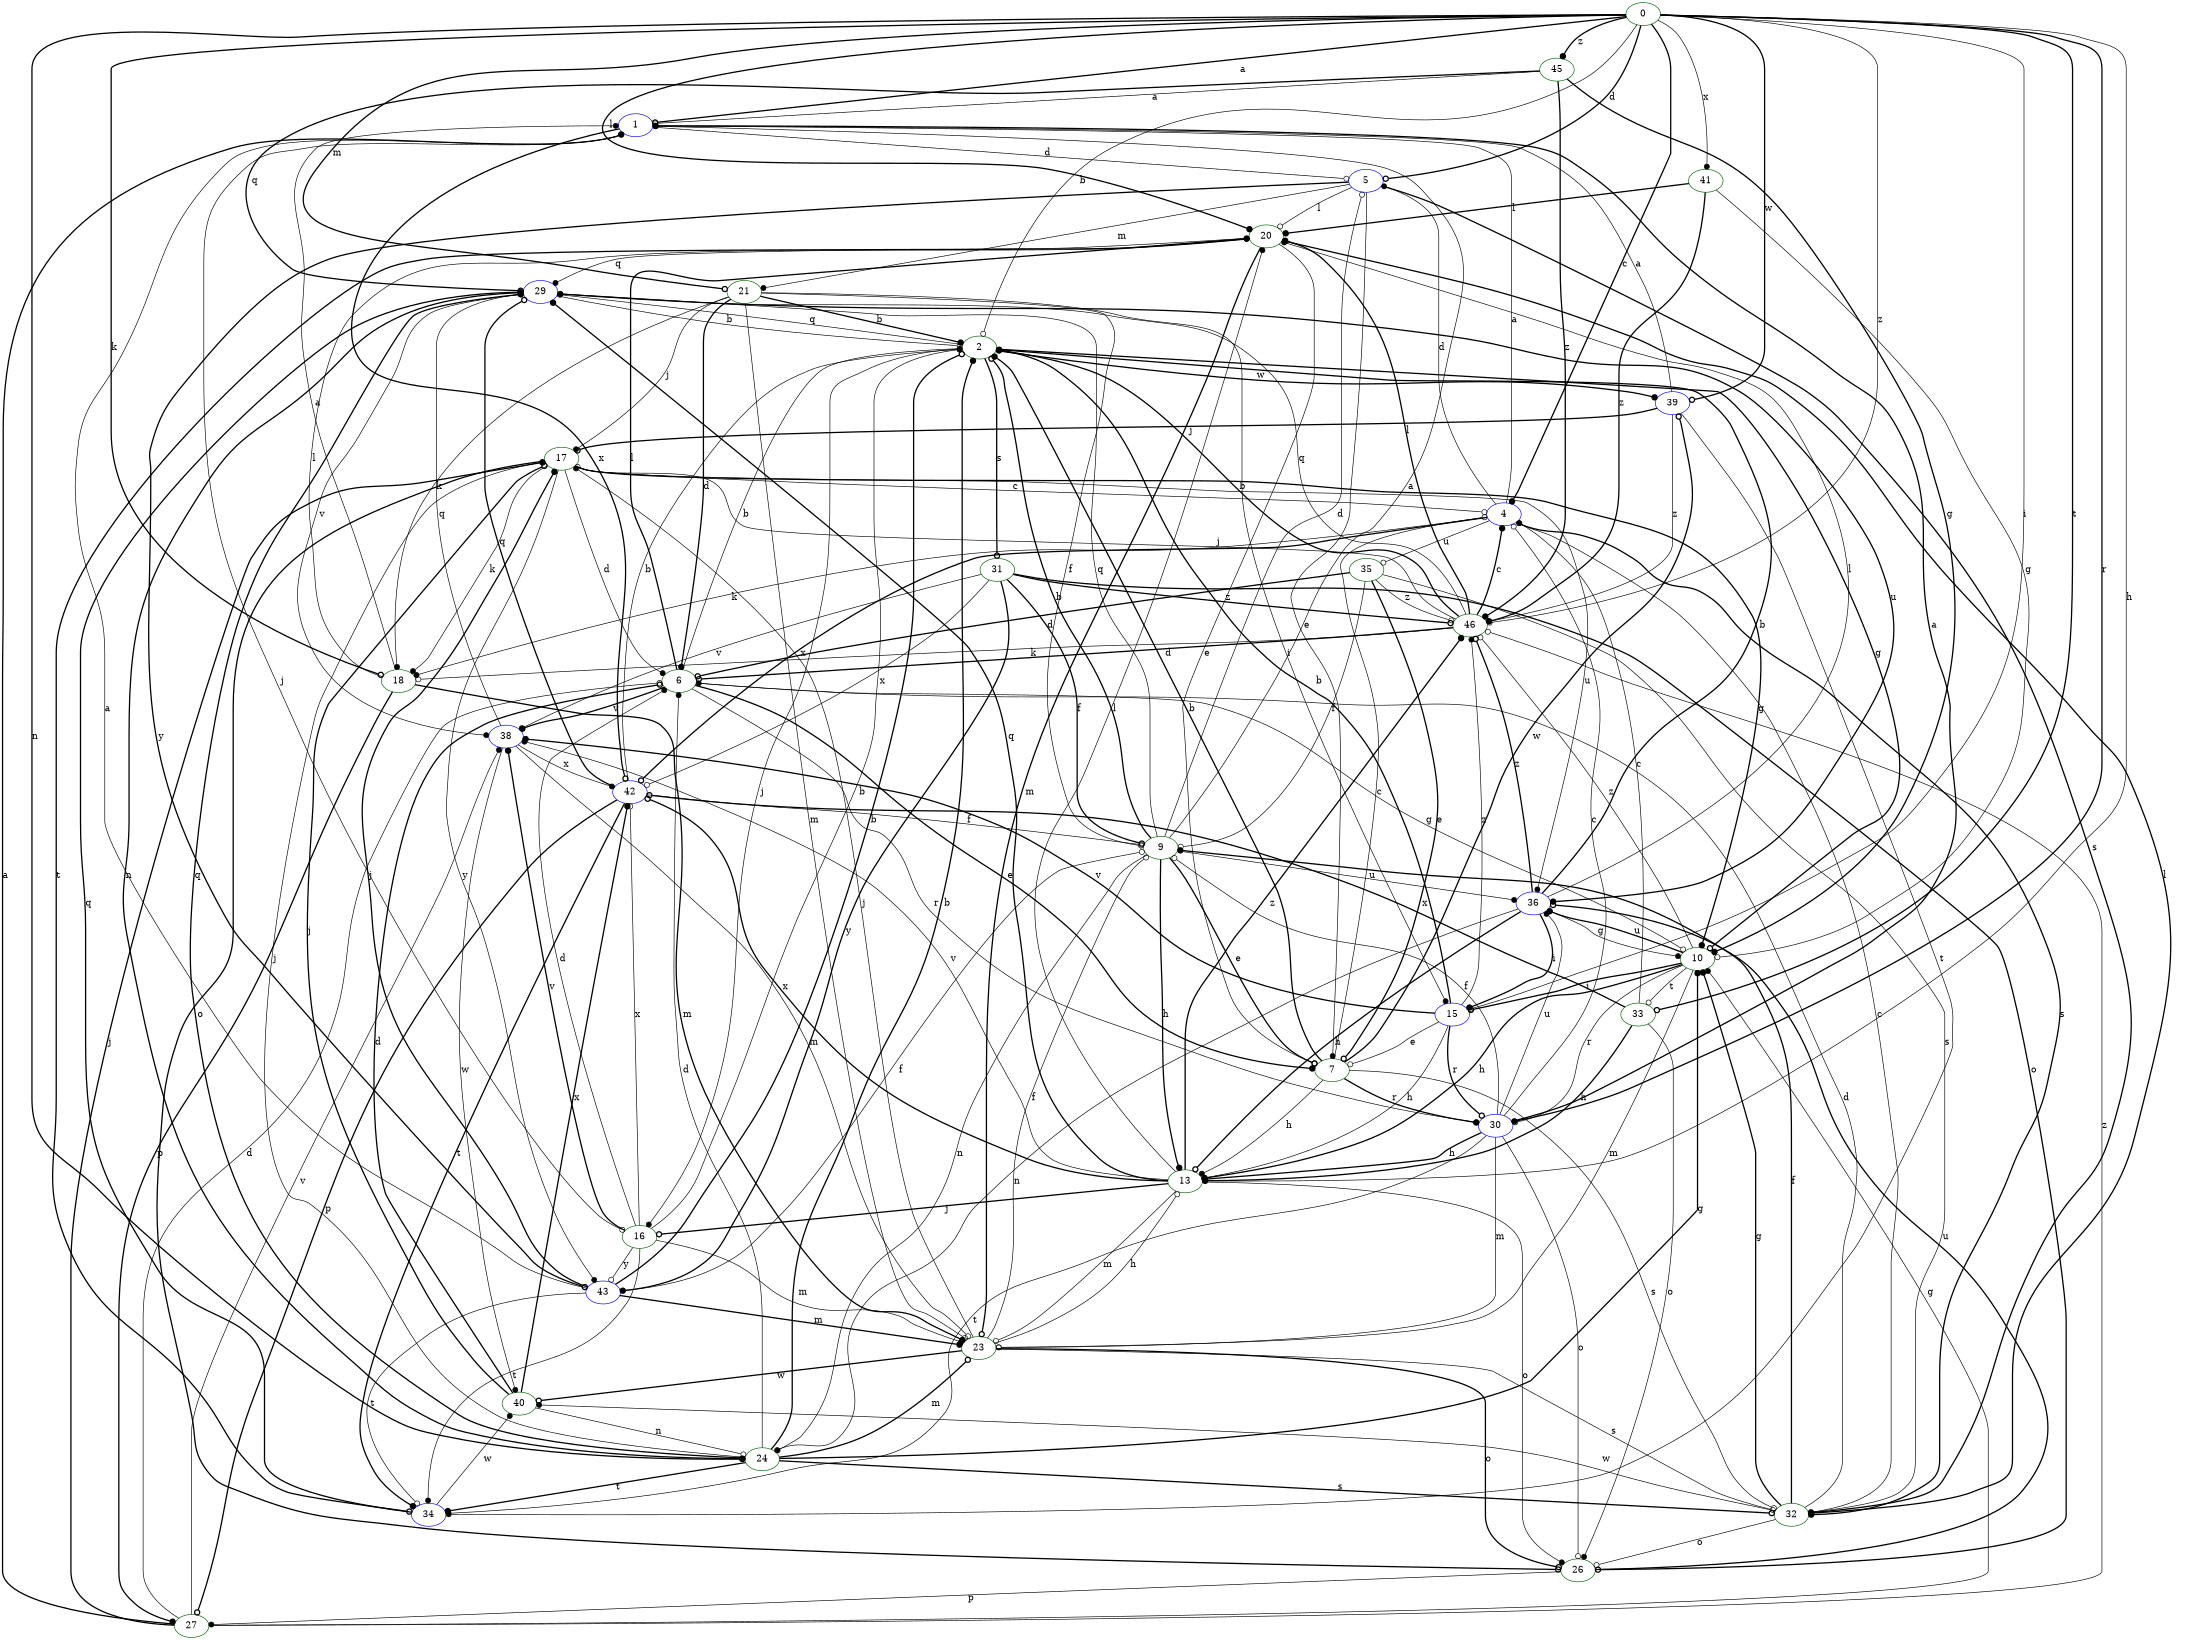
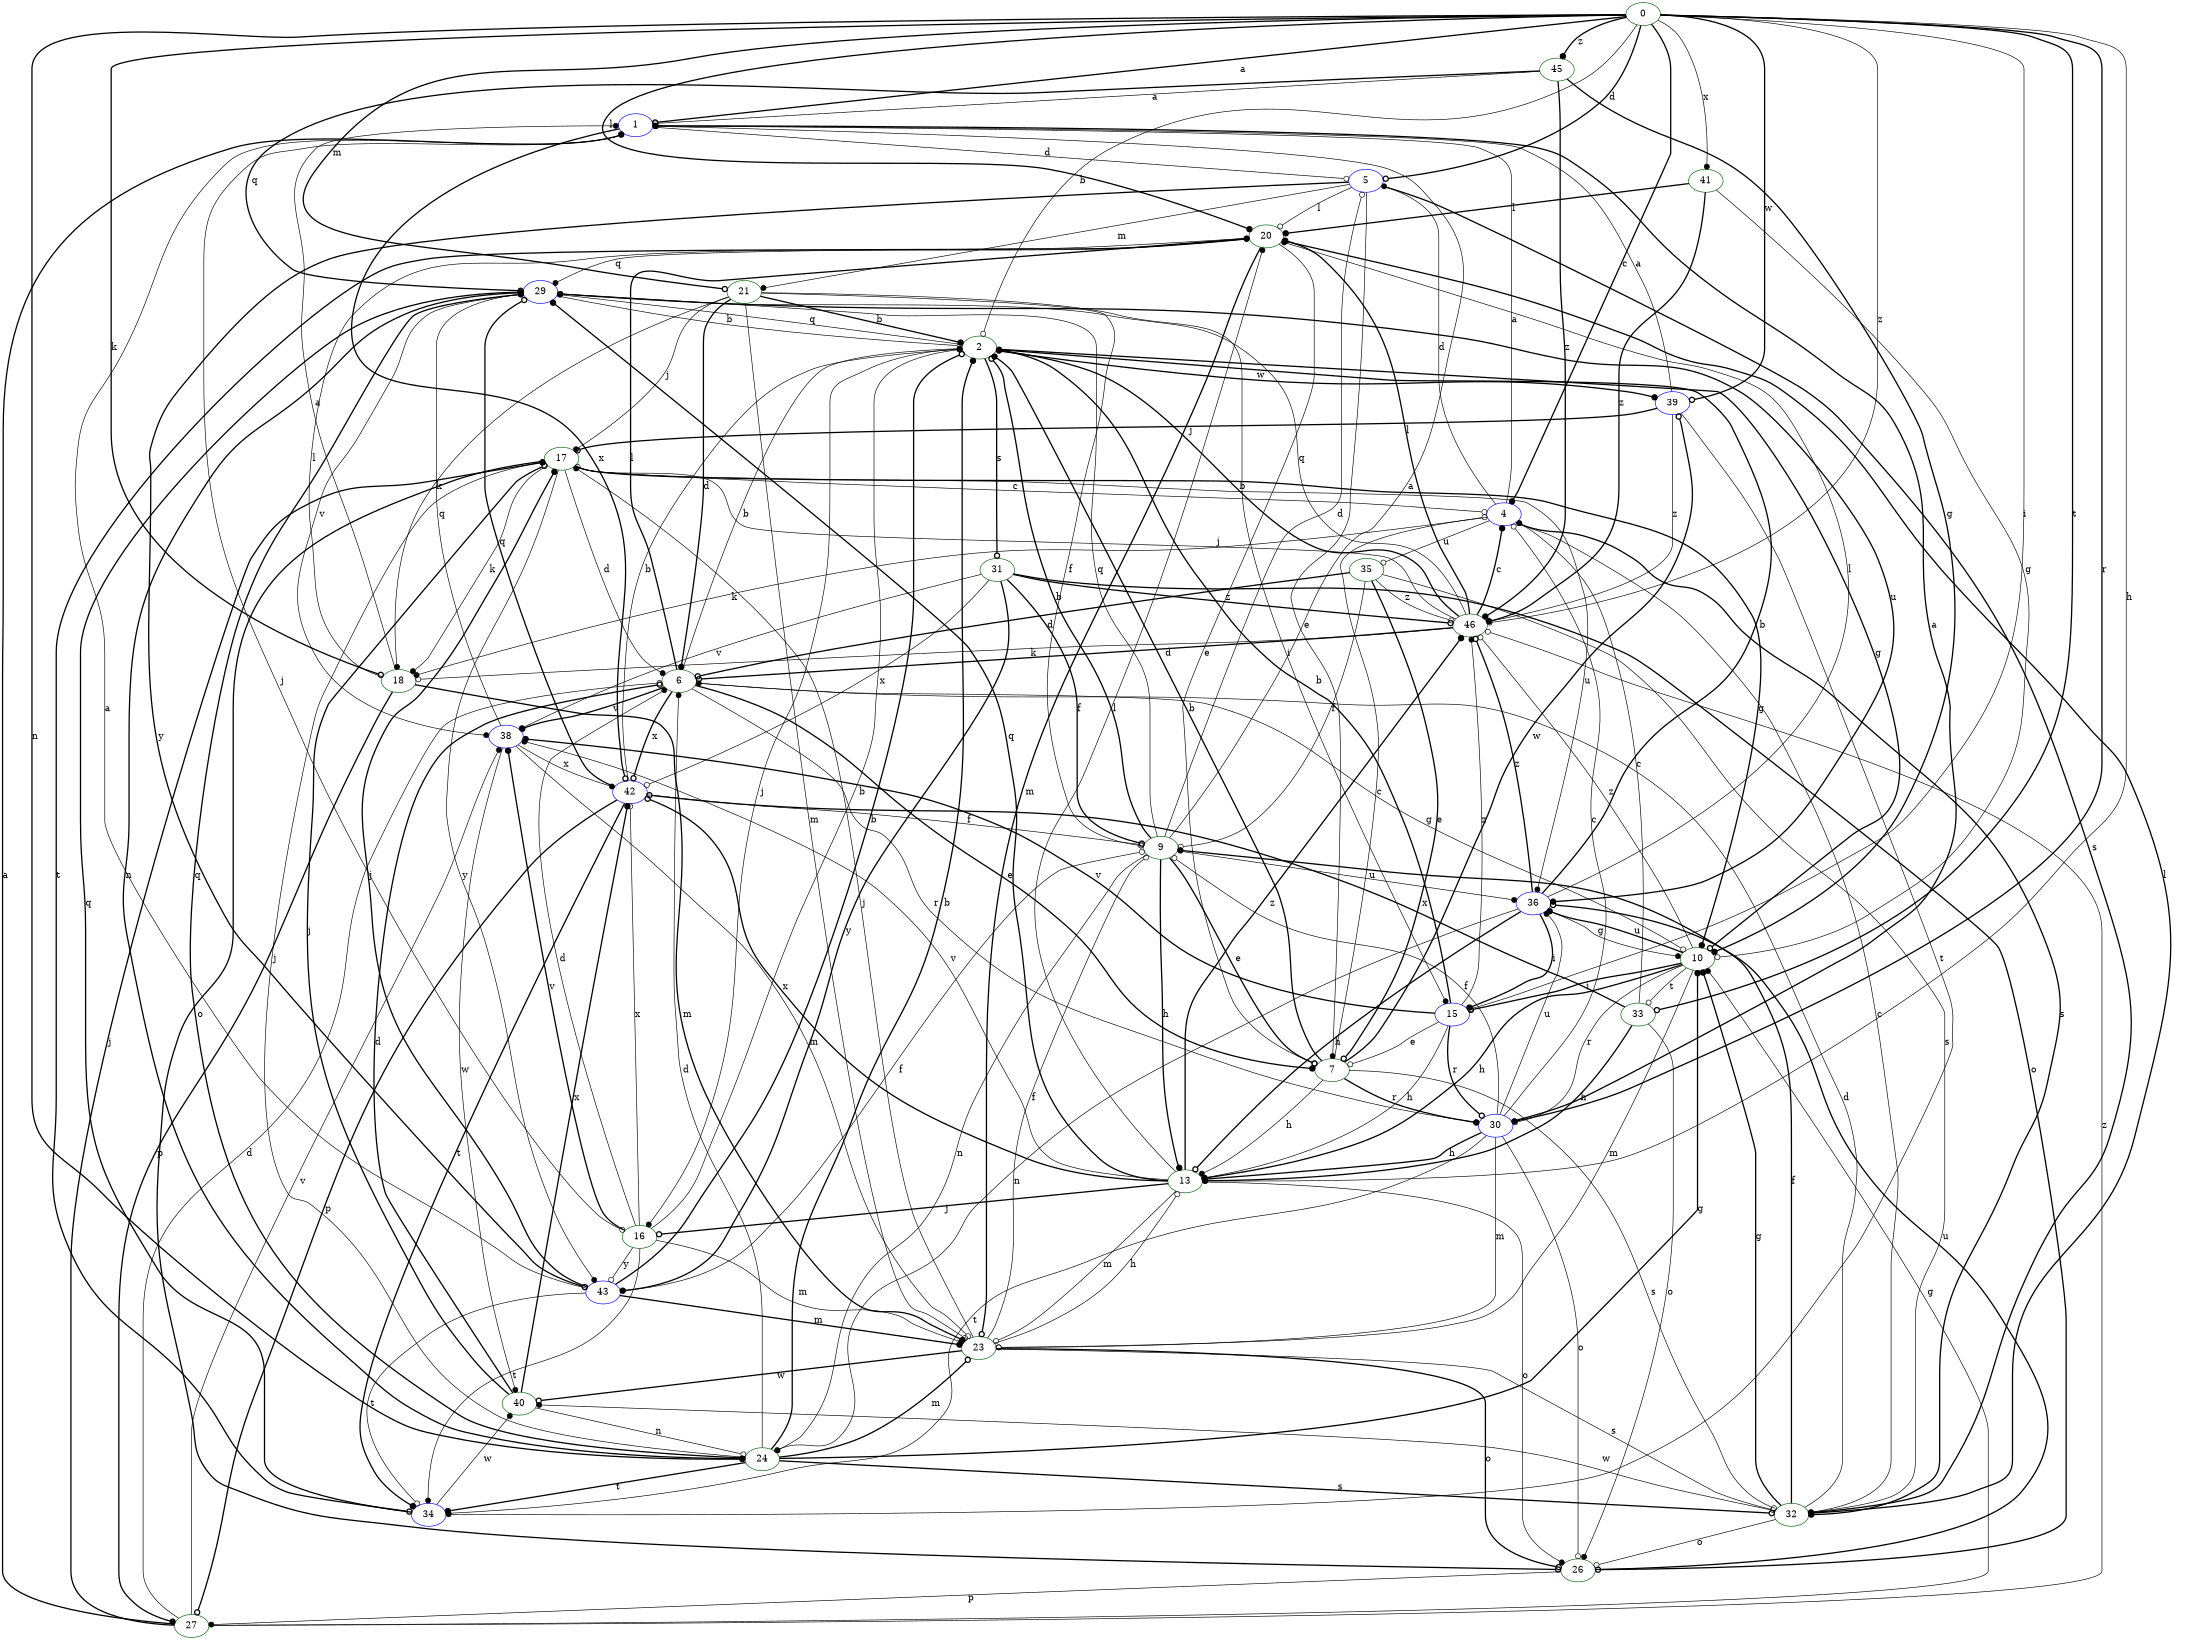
edge "4" -> "42": now "6" -> "42"
